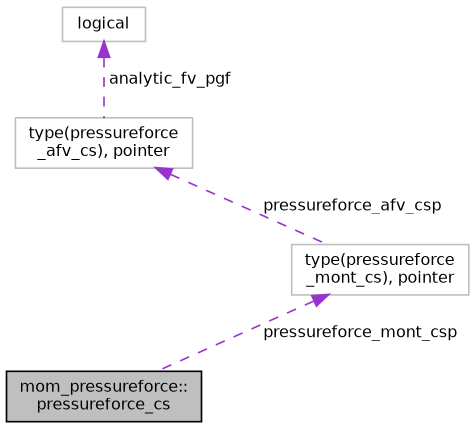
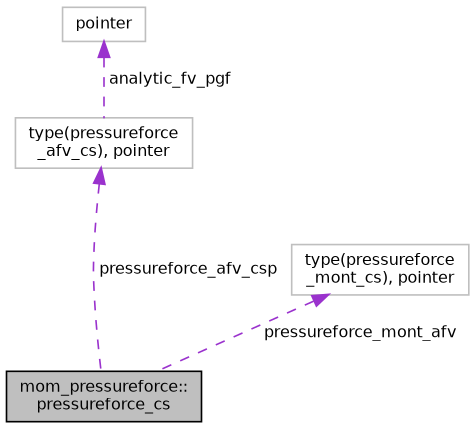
node "logical": label "logical" -> "pointer"
edge "type(pressureforce _mont_cs), pointer" -> "type(pressureforce _afv_cs), pointer": now "mom_pressureforce:: pressureforce_cs" -> "type(pressureforce _afv_cs), pointer"
edge "mom_pressureforce:: pressureforce_cs" -> "type(pressureforce _mont_cs), pointer": label " pressureforce_mont_csp" -> " pressureforce_mont_afv"
